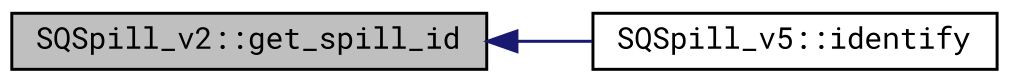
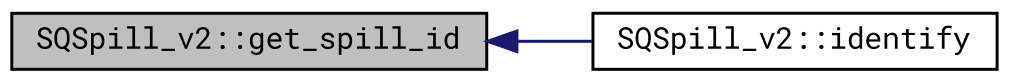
node "SQSpill_v5::identify": label "SQSpill_v5::identify" -> "SQSpill_v2::identify"
